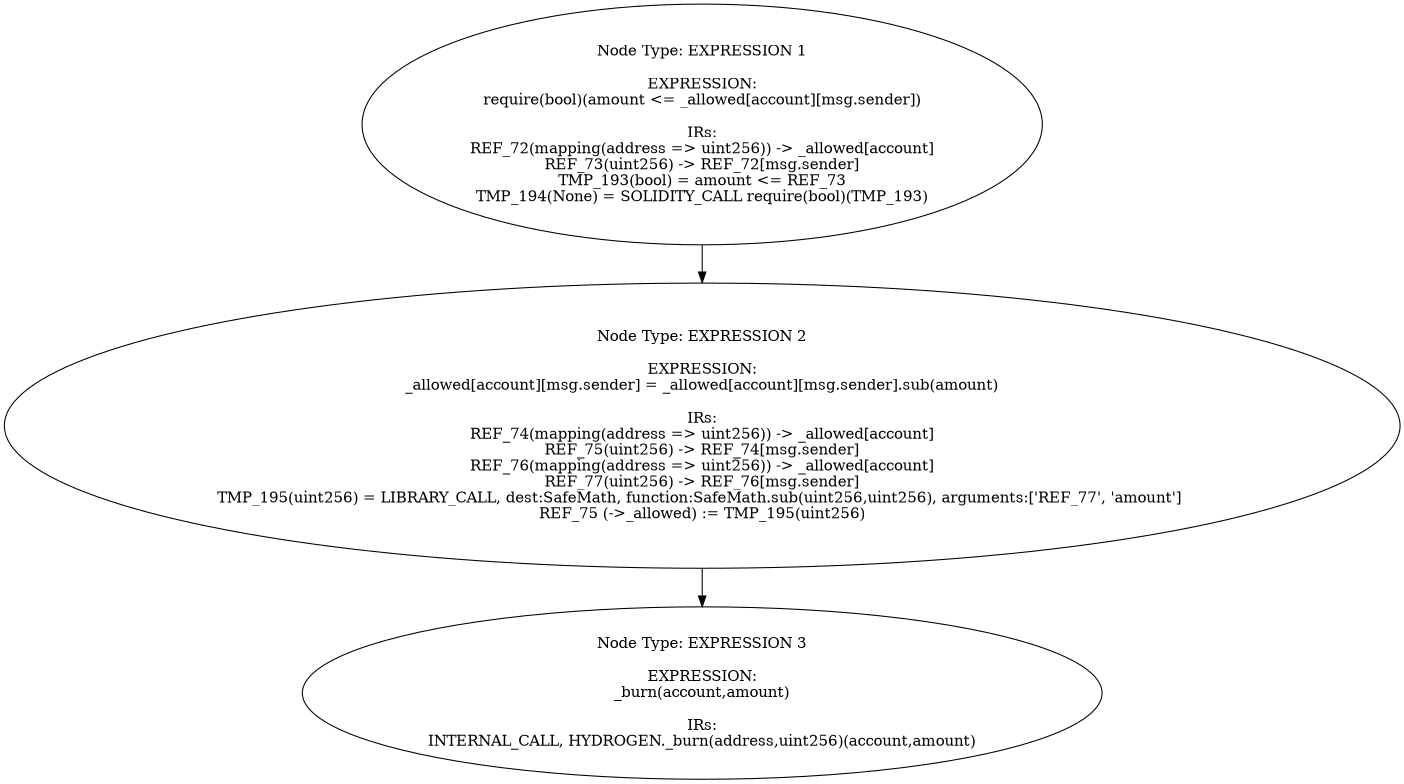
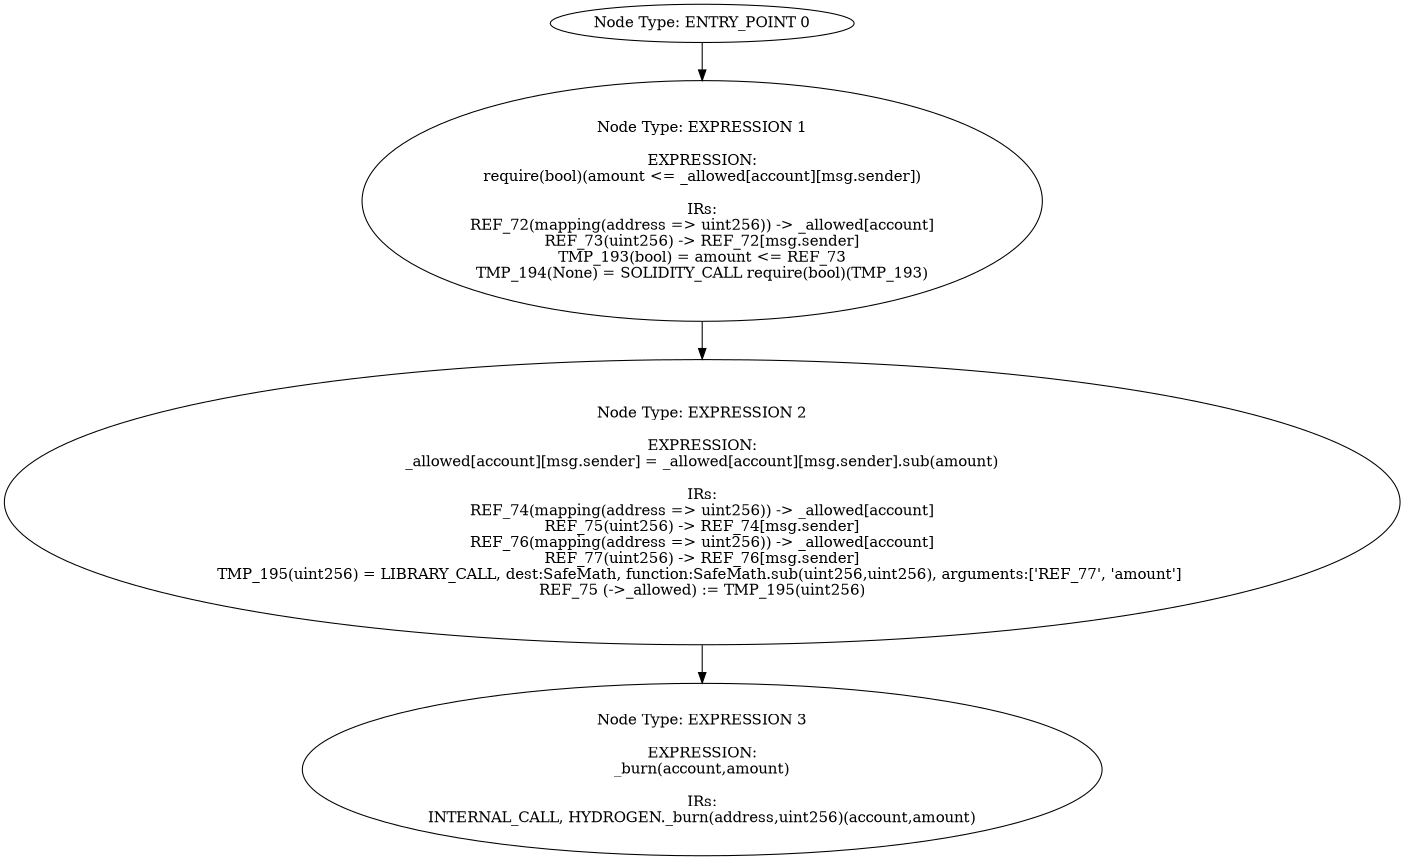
node "Node Type: ENTRY_POINT 0": added
